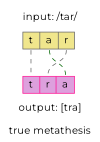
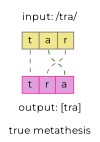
cluster "input: /tar/": label "input: /tar/" -> "input: /tra/"
